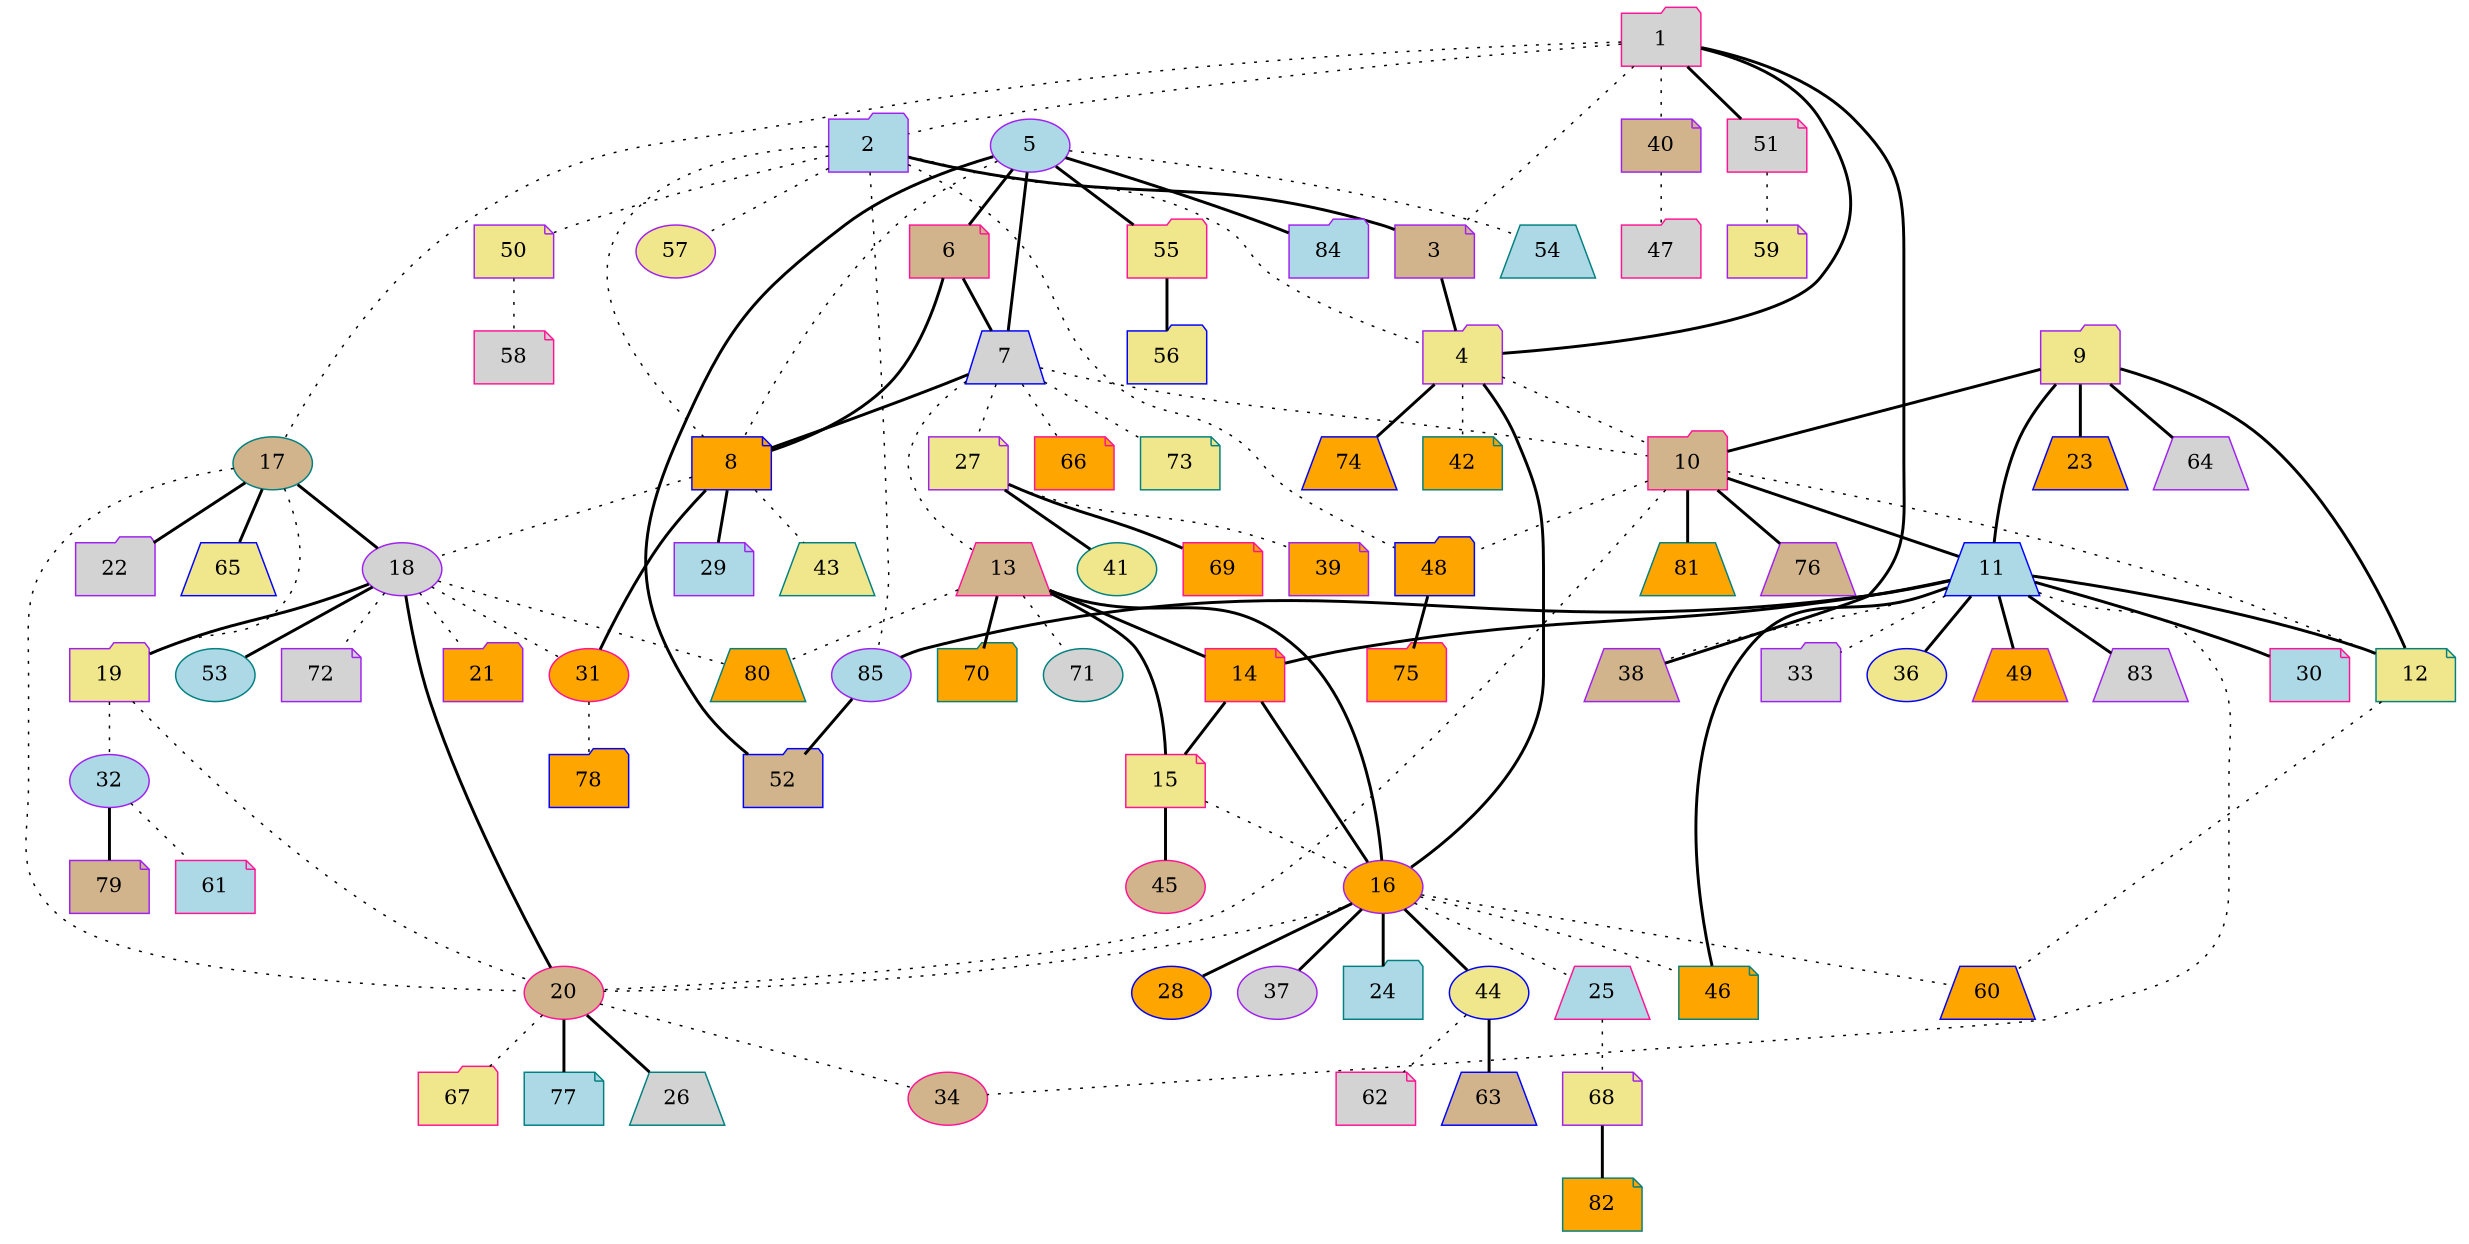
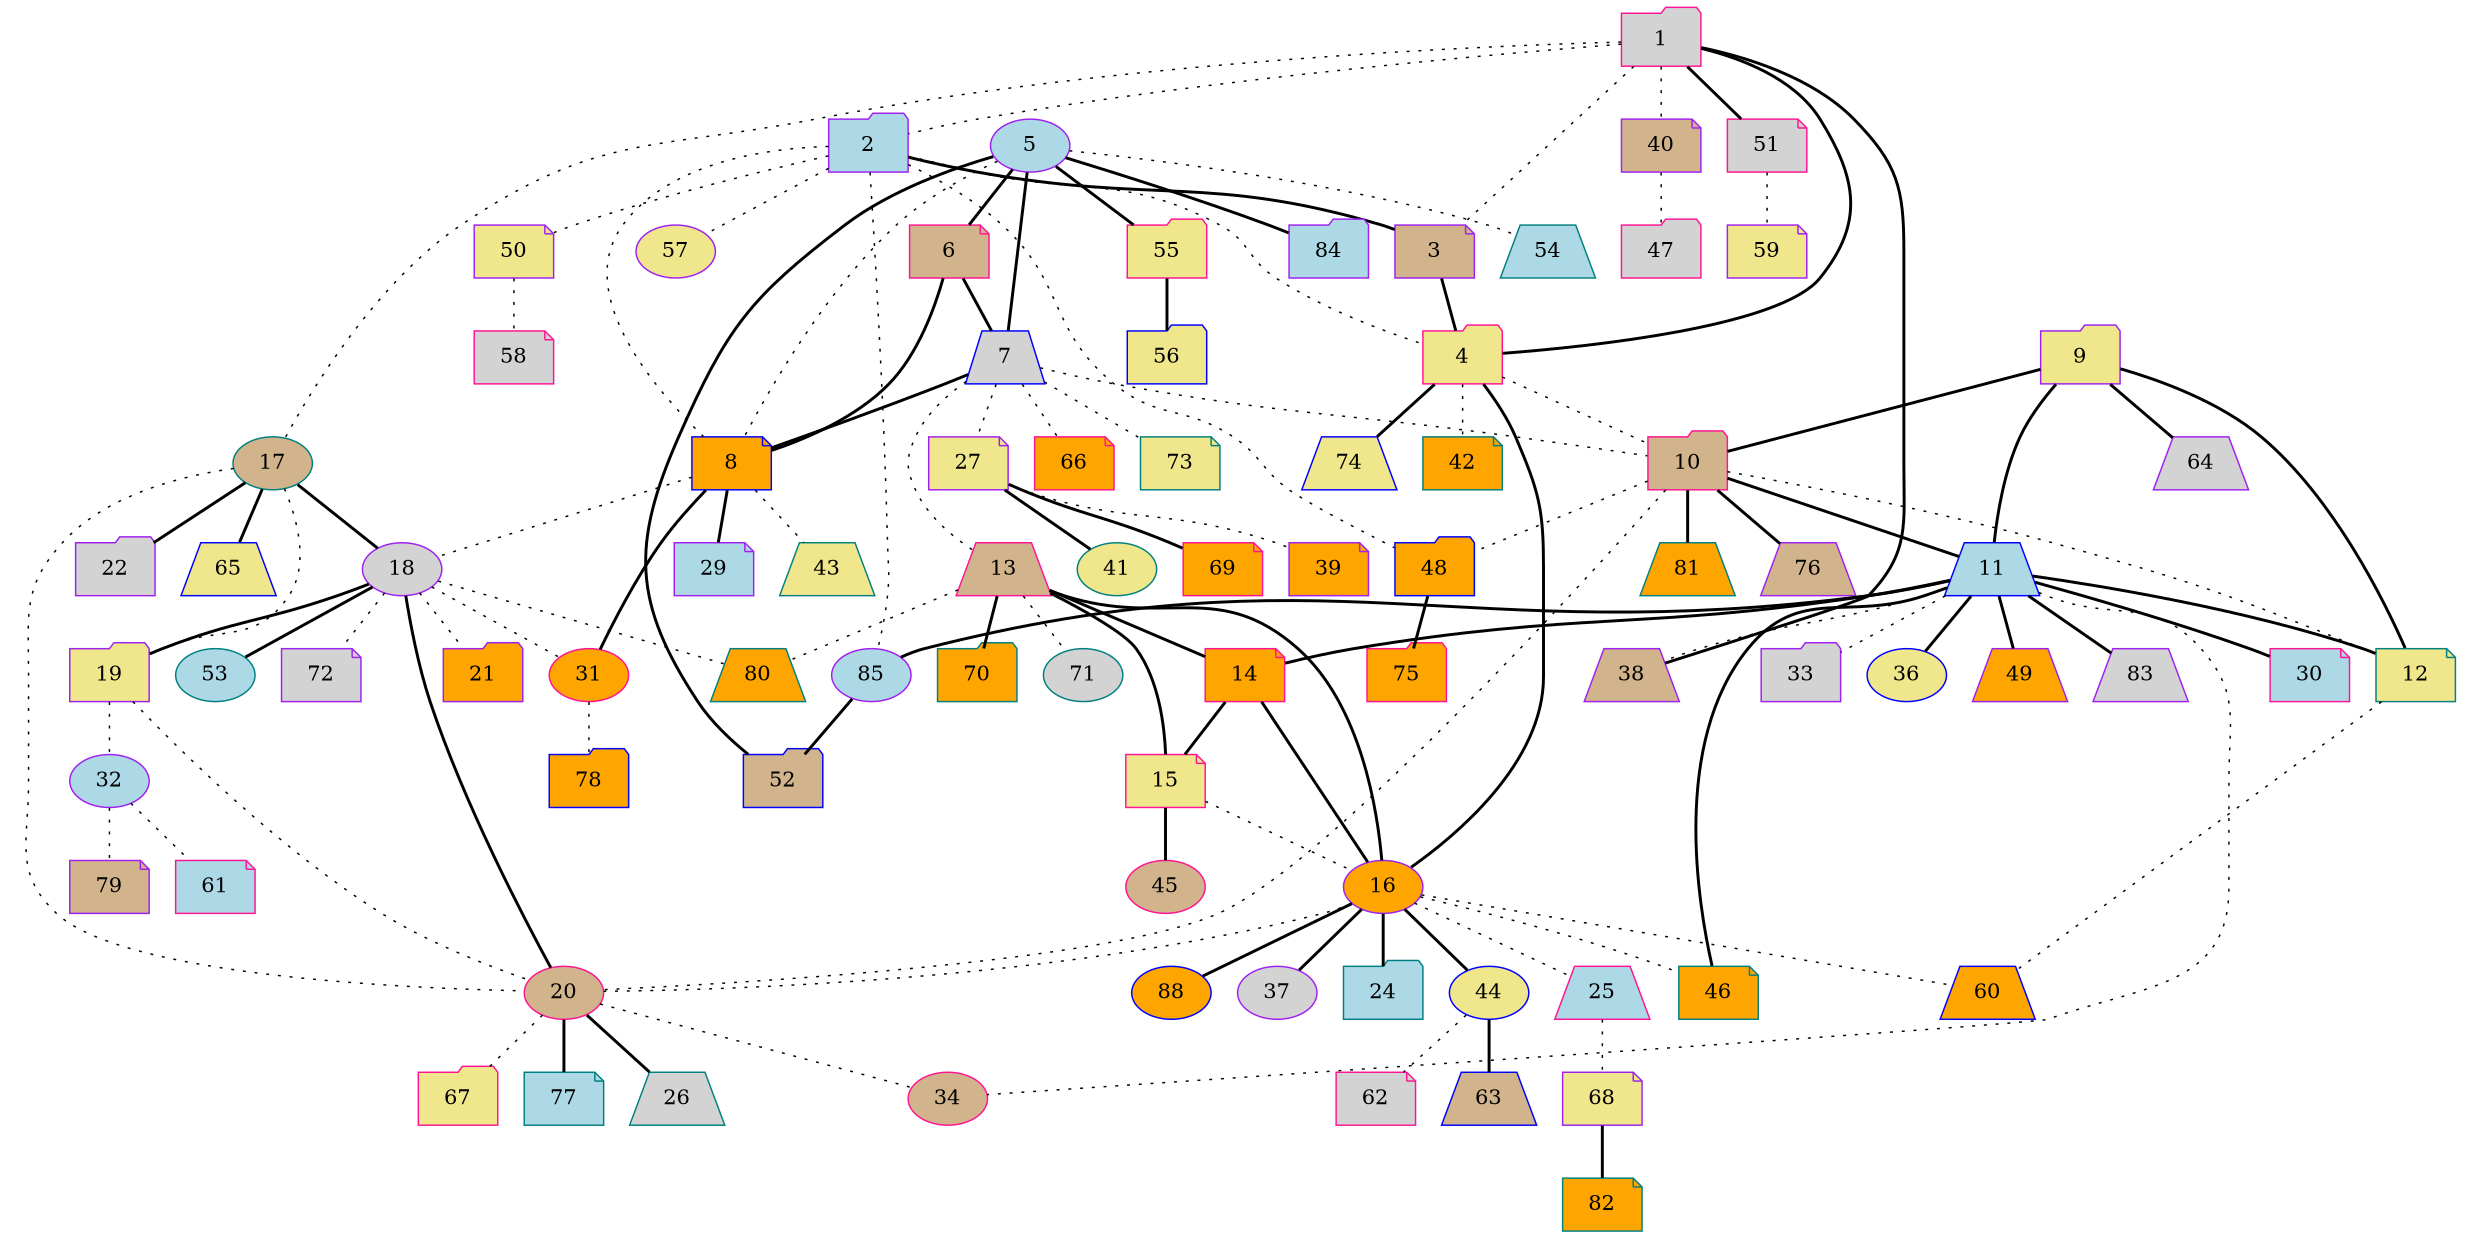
node "4": color purple -> deeppink
node "74": fillcolor orange -> khaki
node "23": removed
edge "32" -- "79": style bold -> dotted
node "28": label "28" -> "88"
